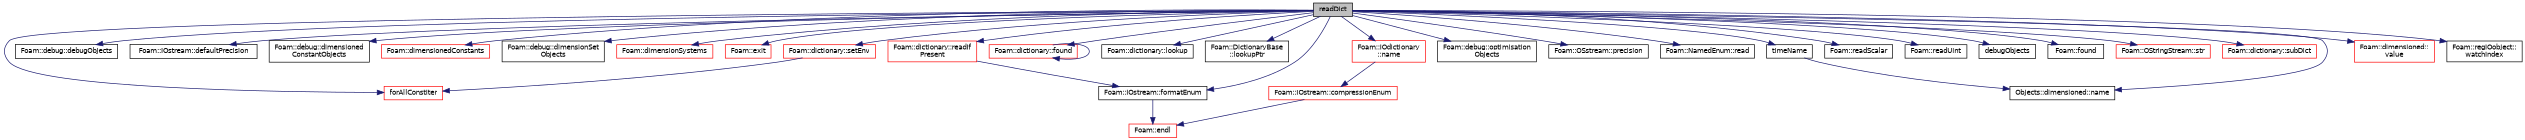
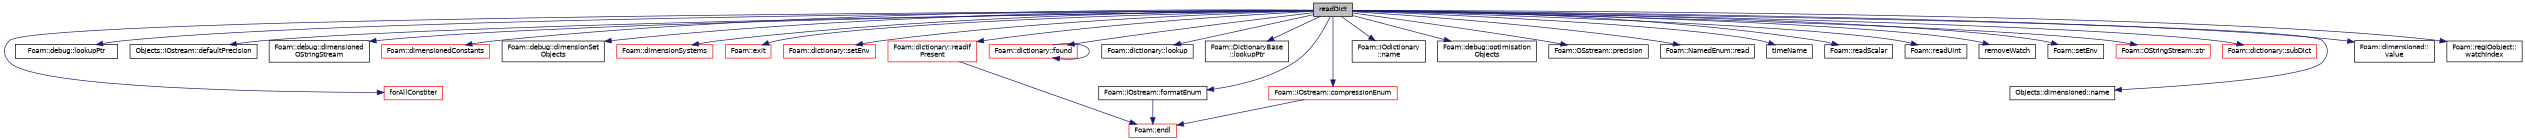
node "Foam::debug::debugObjects": label "Foam::debug::debugObjects" -> "Foam::debug::lookupPtr"
node "Foam::IOstream::defaultPrecision": label "Foam::IOstream::defaultPrecision" -> "Objects::IOstream::defaultPrecision"
node "Foam::debug::dimensioned ConstantObjects": label "Foam::debug::dimensioned ConstantObjects" -> "Foam::debug::dimensioned OStringStream"
node "Foam::IOdictionary ::name": color red -> black
node "debugObjects": label "debugObjects" -> "removeWatch"
node "Foam::found": label "Foam::found" -> "Foam::setEnv"
node "Foam::dimensioned:: value": color red -> black
edge "Foam::IOdictionary ::name" -> "Foam::IOstream::compressionEnum": now "readDict" -> "Foam::IOstream::compressionEnum"
edge "Foam::dictionary::readIf Present" -> "Foam::IOstream::formatEnum": now "Foam::dictionary::readIf Present" -> "Foam::endl"
edge "timeName" -> "Objects::dimensioned::name": removed
edge "Foam::dictionary::setEnv" -> "forAllConstIter": removed
